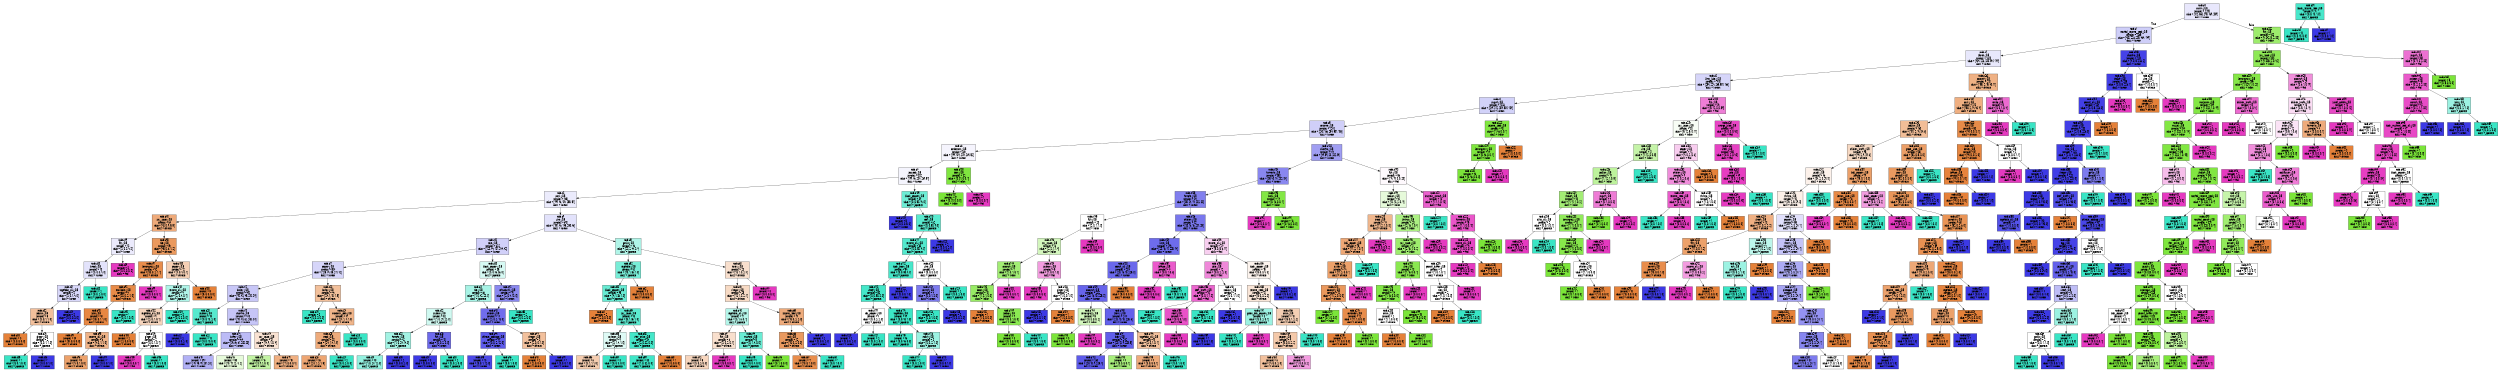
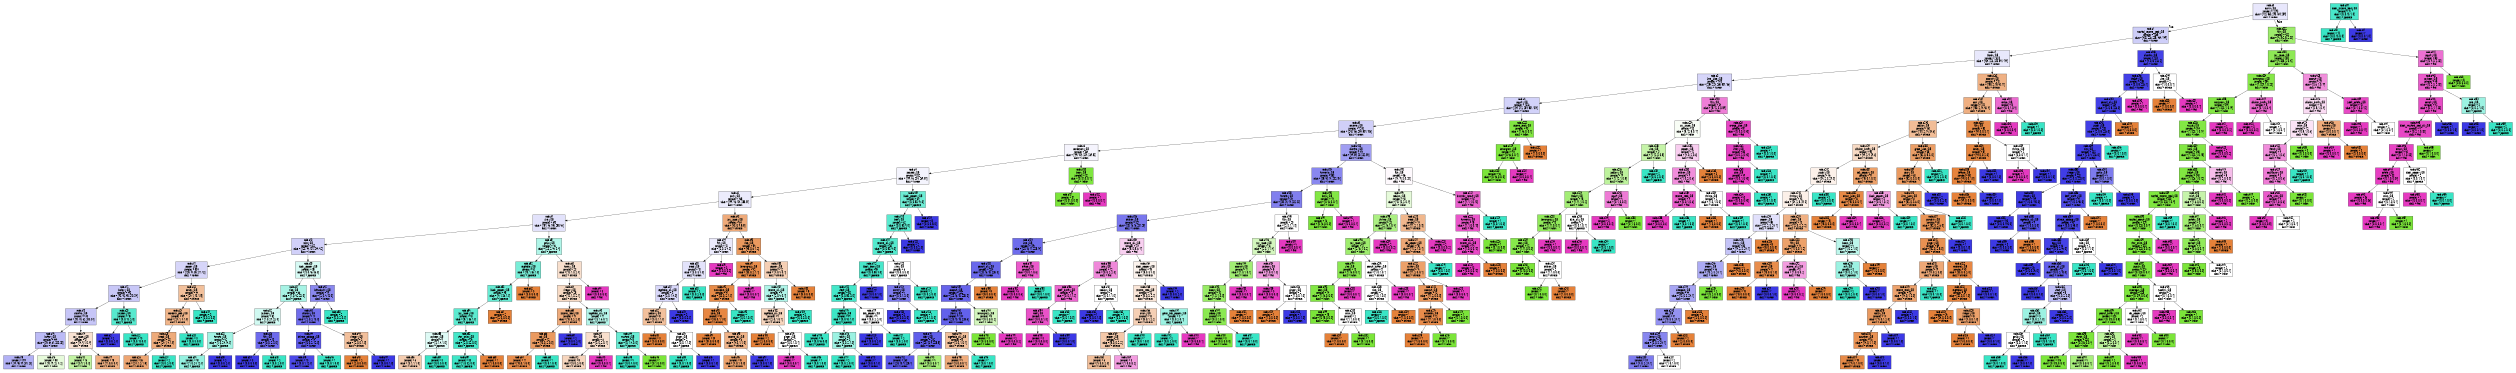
node "node #266": added
edge "node #416" -> "node #410": reversed
node "node #161": text "class = soy" -> "class = japanese"
